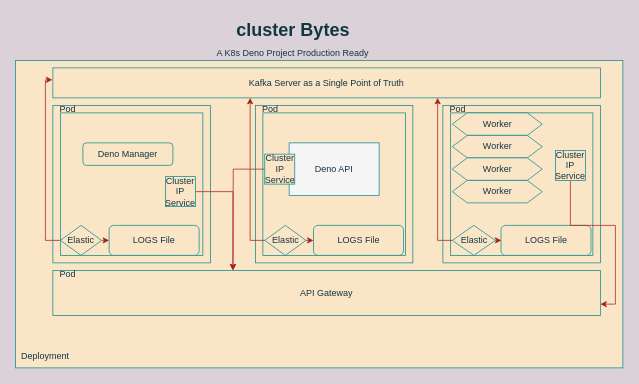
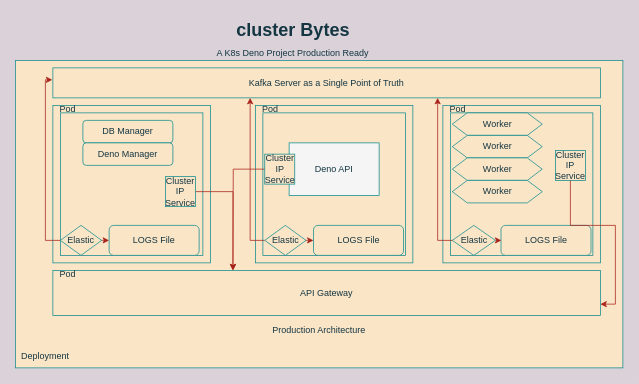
node "DB Manager": added
node "Production Architecture": added
